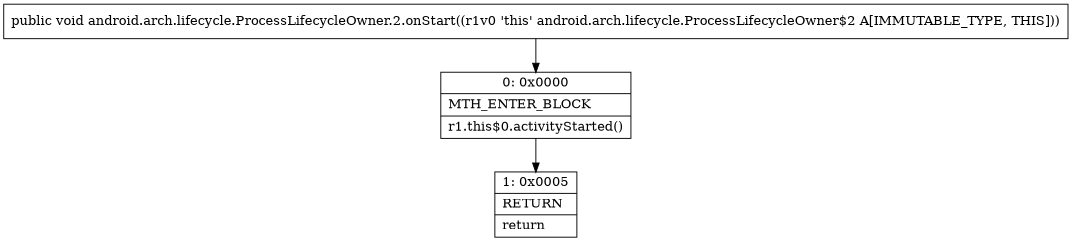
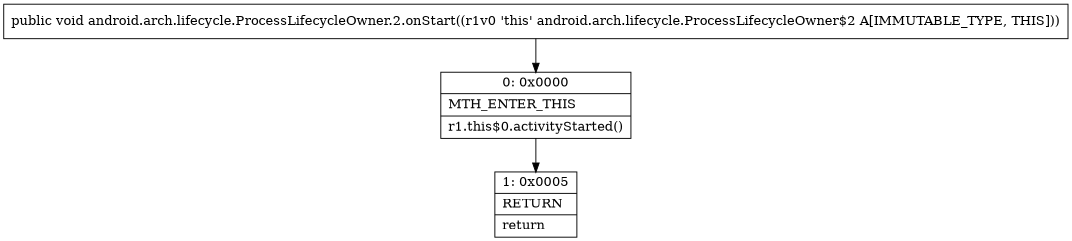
node "0: 0x0000": text "MTH_ENTER_BLOCK" -> "MTH_ENTER_THIS"
